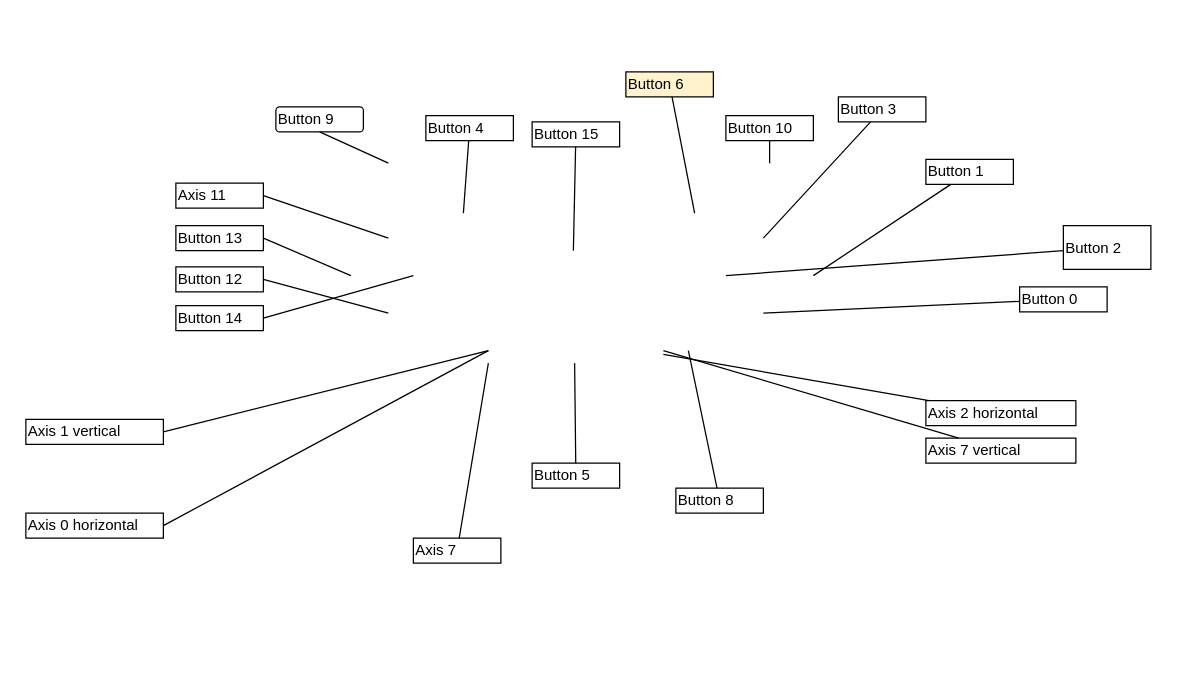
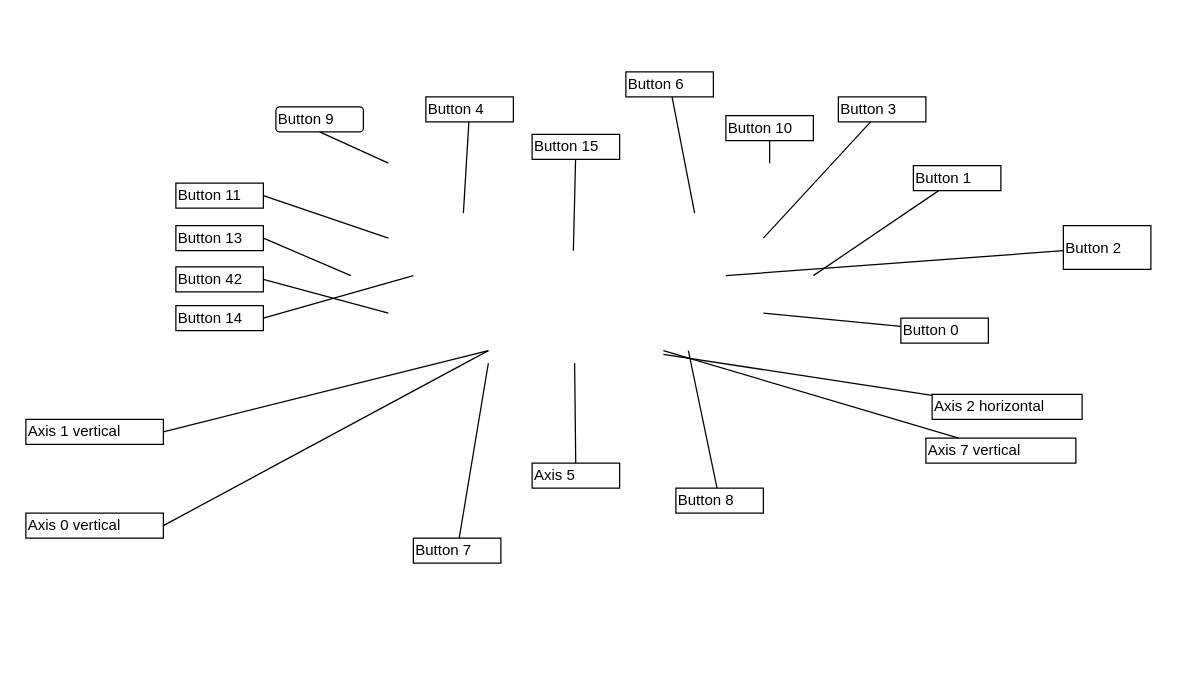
node "Button 6": fillcolor #fff2cc -> #ffffff
node "Button 4": moved (469, 128) -> (469, 109)
node "Button 15": moved (576, 134) -> (576, 147)
node "Button 1": moved (969, 172) -> (957, 178)
node "Axis 11": label "Axis 11" -> "Button 11"
node "Button 12": label "Button 12" -> "Button 42"
node "Button 0": moved (1063, 299) -> (944, 331)
node "Axis 2 horizontal": moved (1001, 413) -> (1007, 407)
node "Button 5": label "Button 5" -> "Axis 5"
node "Axis 0 horizontal": label "Axis 0 horizontal" -> "Axis 0 vertical"
node "Axis 7": label "Axis 7" -> "Button 7"
